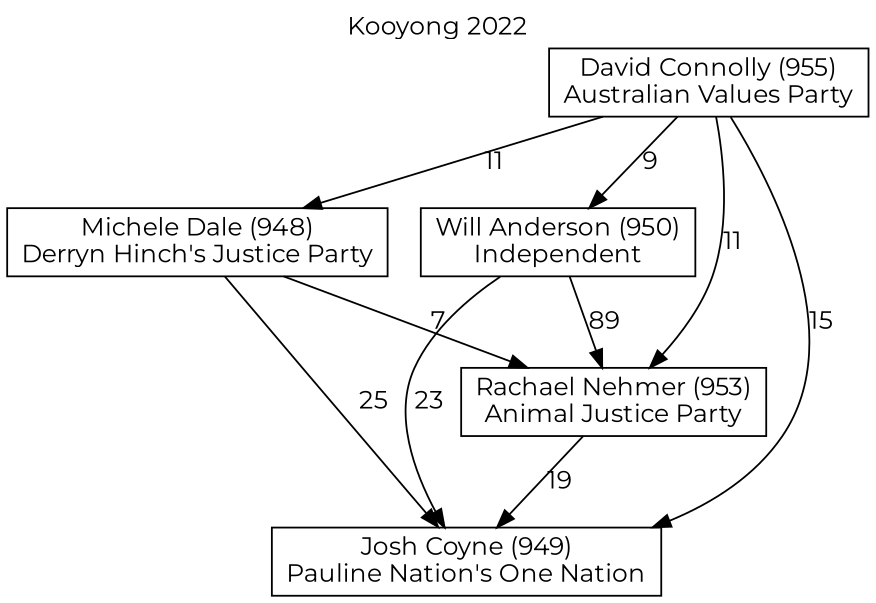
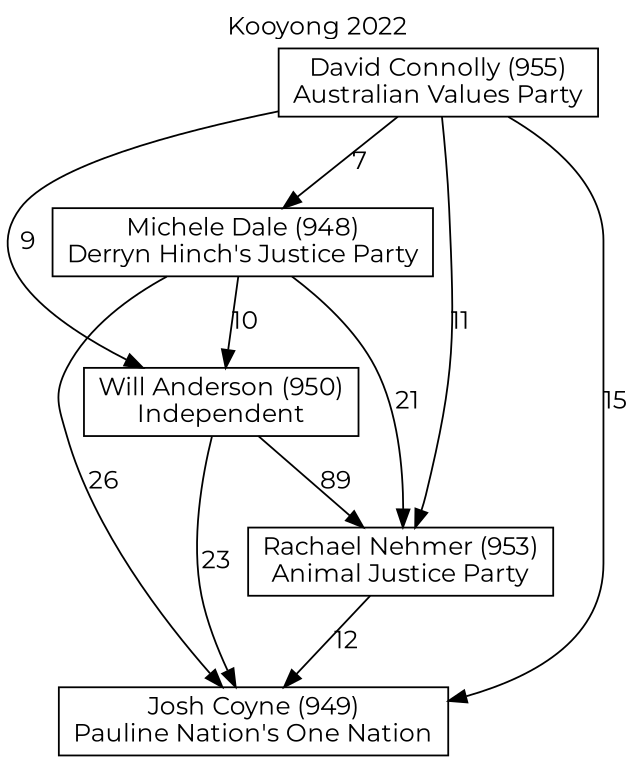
edge "David Connolly (955) Australian Values Party" -> "Michele Dale (948) Derryn Hinch's Justice Party": label "11" -> "7"
edge "Michele Dale (948) Derryn Hinch's Justice Party" -> "Will Anderson (950) Independent": added, label "10"
edge "Michele Dale (948) Derryn Hinch's Justice Party" -> "Rachael Nehmer (953) Animal Justice Party": label "7" -> "21"
edge "Michele Dale (948) Derryn Hinch's Justice Party" -> "Josh Coyne (949) Pauline Nation's One Nation": label "25" -> "26"
edge "Rachael Nehmer (953) Animal Justice Party" -> "Josh Coyne (949) Pauline Nation's One Nation": label "19" -> "12"
